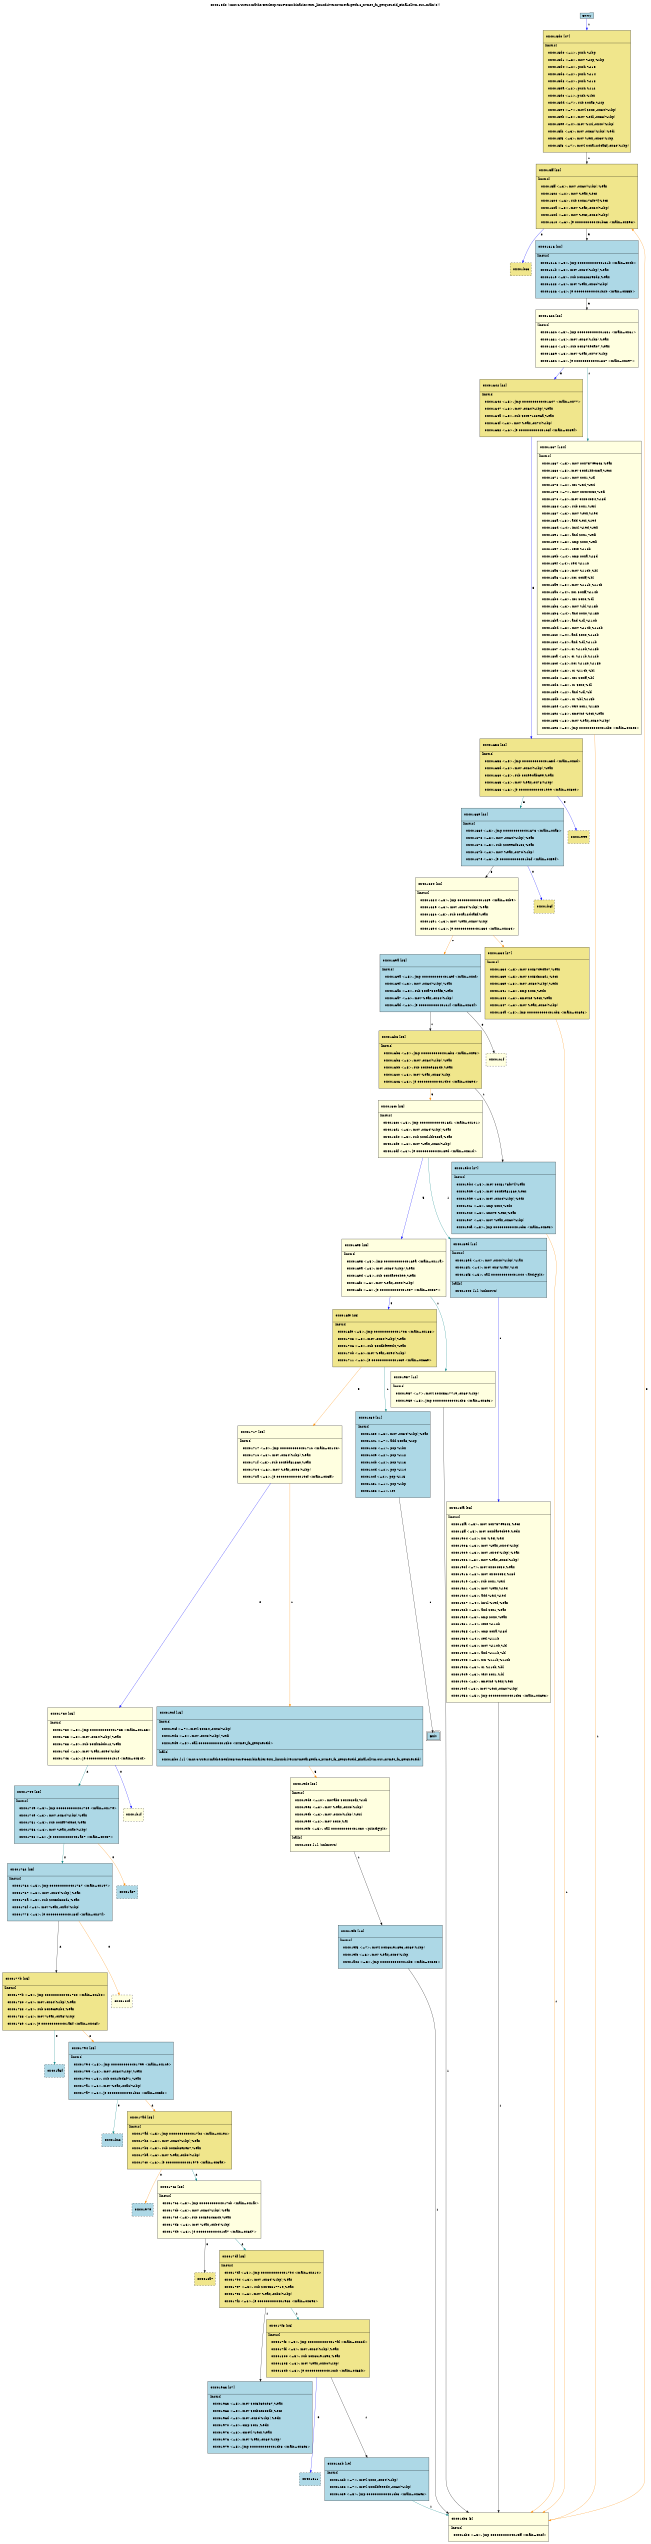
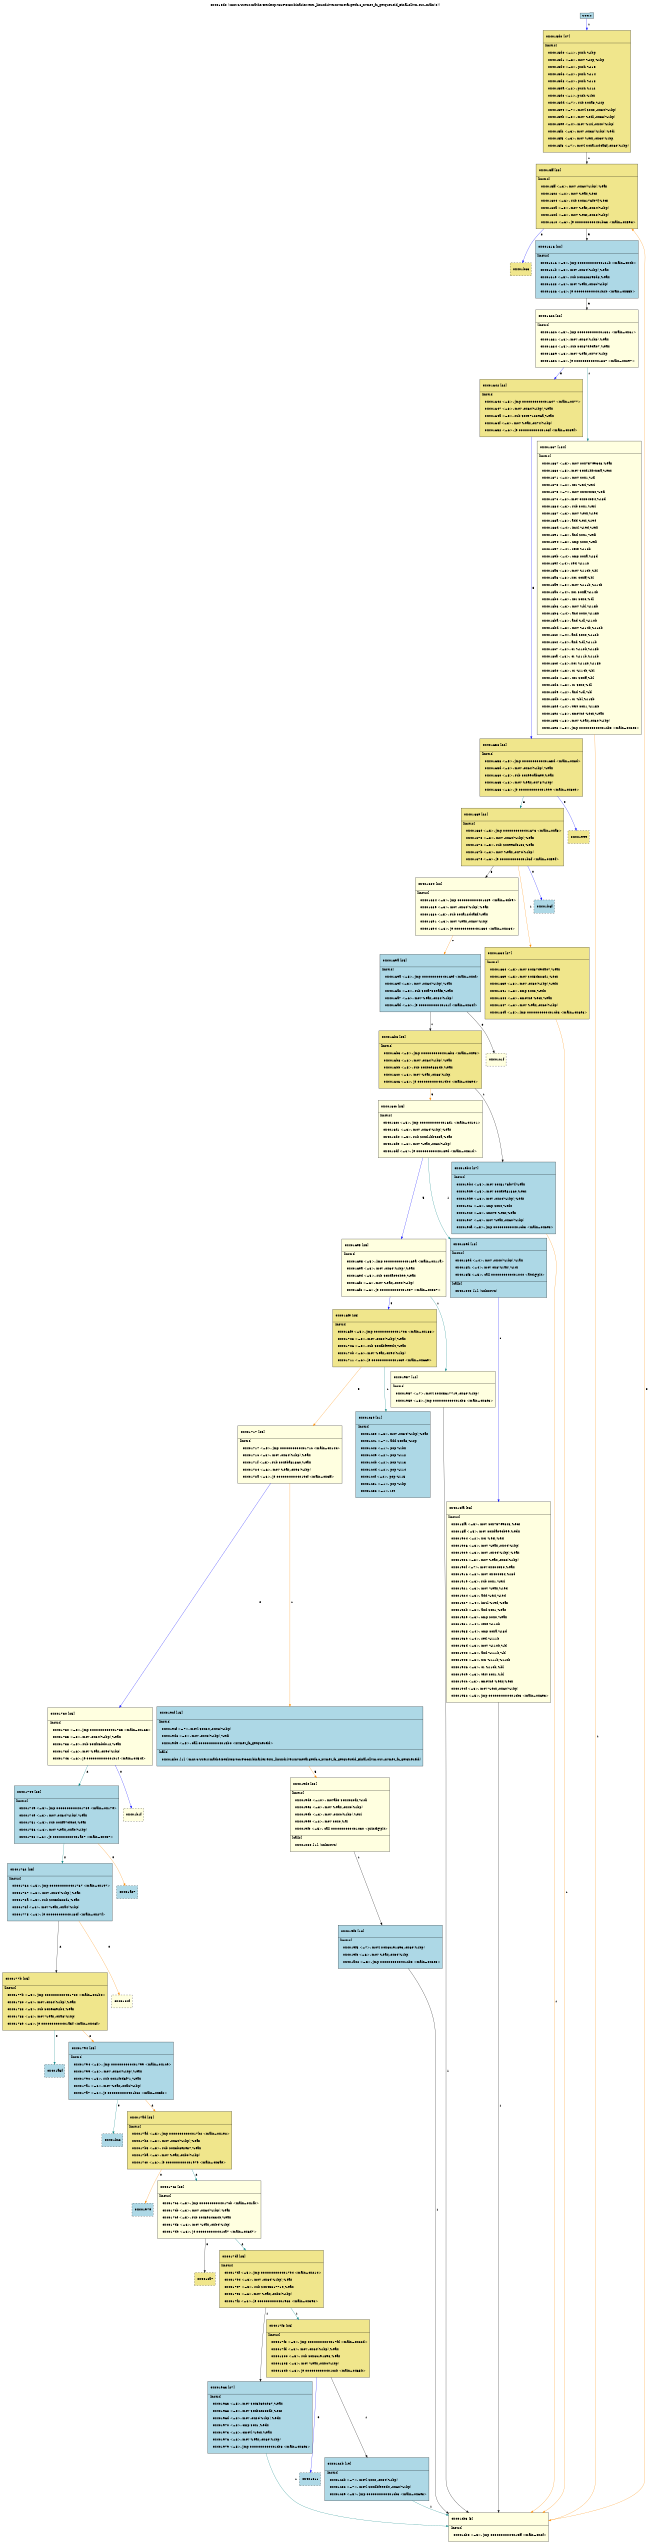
node "Entry": label "Entry" -> "Users"
node "0x40166e [22]": fillcolor lightblue -> khaki
node "0x401b6f": fillcolor khaki -> lightblue
edge "0x401684 [22]" -> "0x401834 [27]": now "0x40166e [22]" -> "0x401834 [27]"
node "Exit": removed
edge "0x401963 [27]" -> "0x401cb3 [5]": added, label "1"
